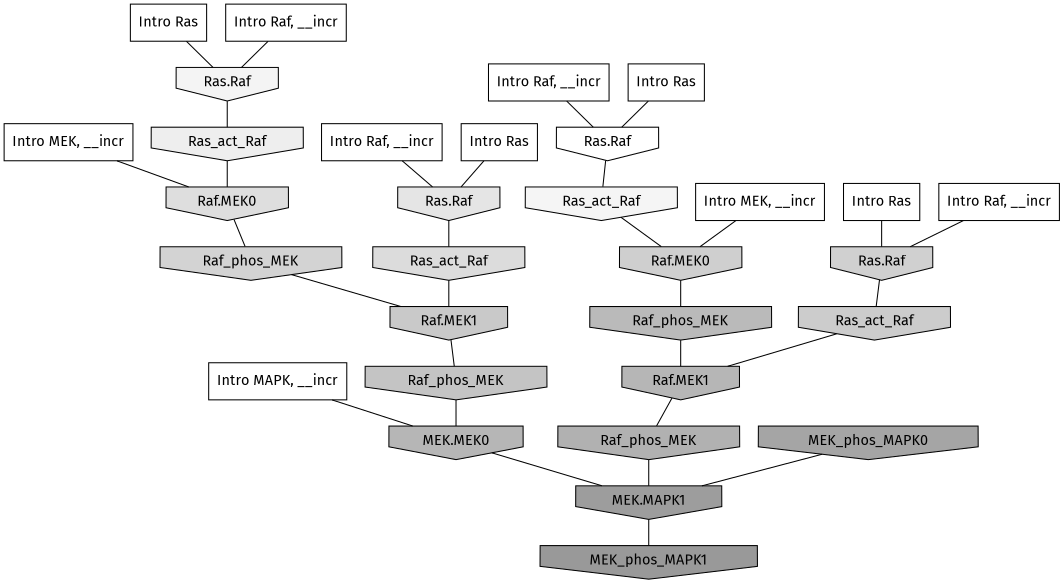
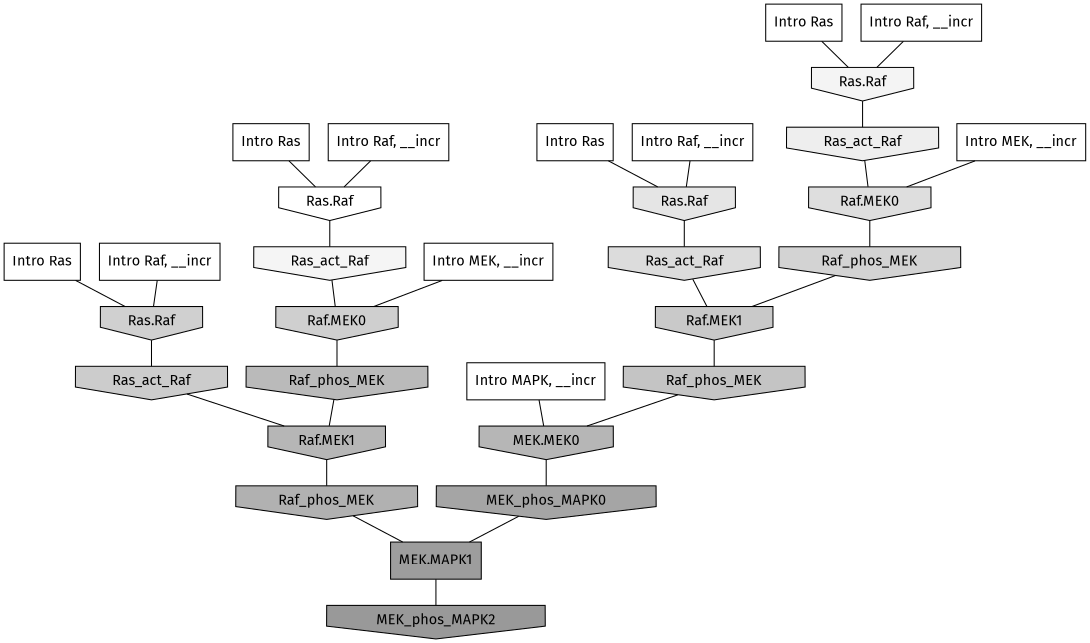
edge "MEK.MEK0" -- "MEK.MAPK1": now "MEK.MEK0" -- "MEK_phos_MAPK0"
node "MEK.MAPK1": shape invhouse -> box
node "MEK_phos_MAPK1": label "MEK_phos_MAPK1" -> "MEK_phos_MAPK2"
